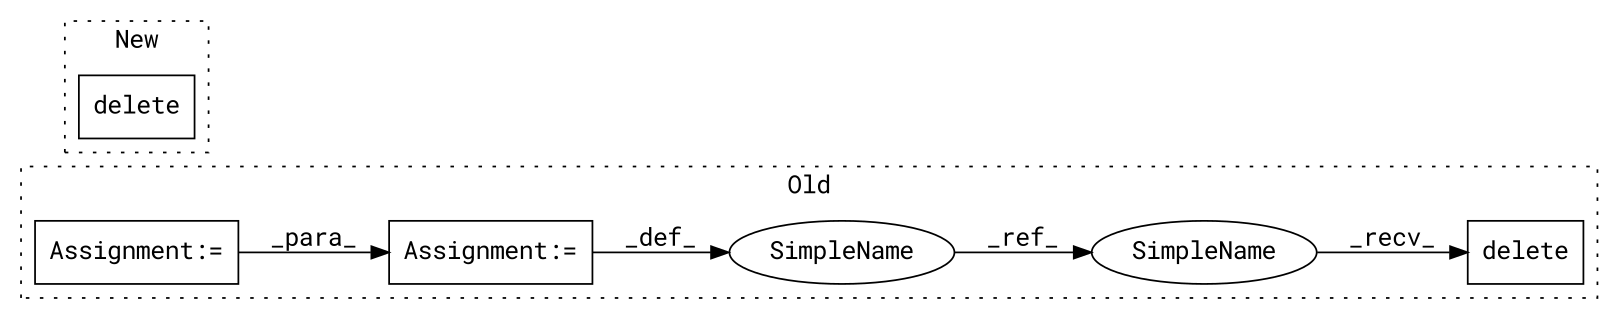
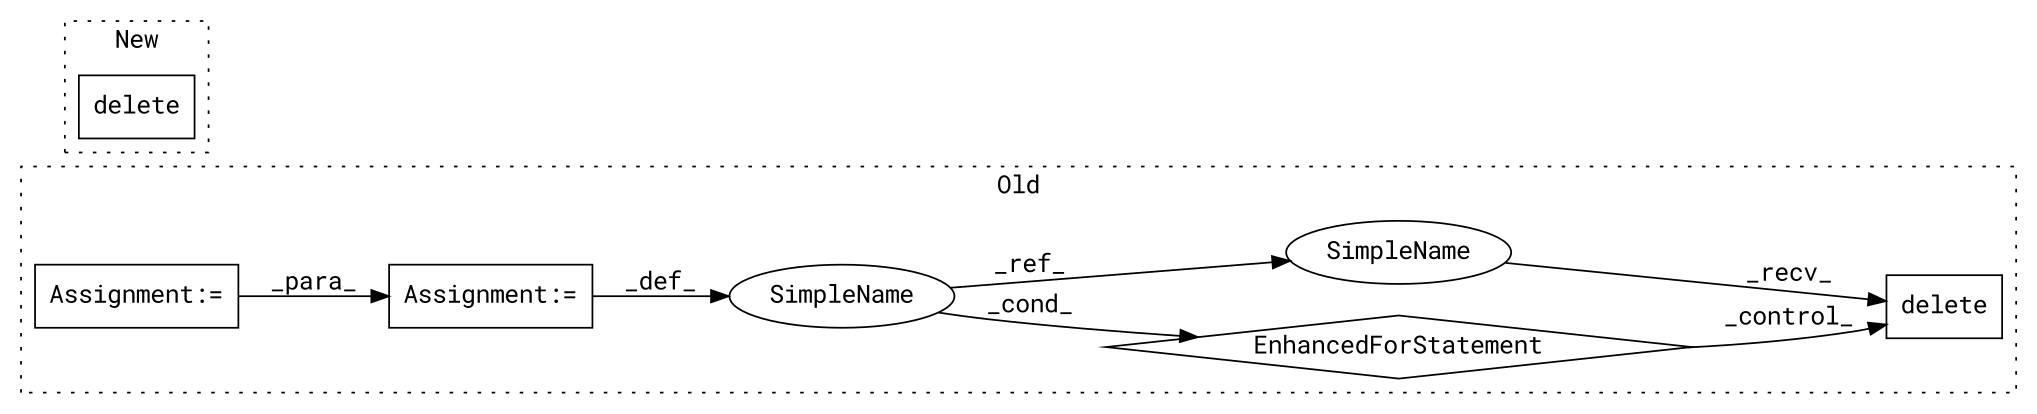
node "EnhancedForStatement": added
